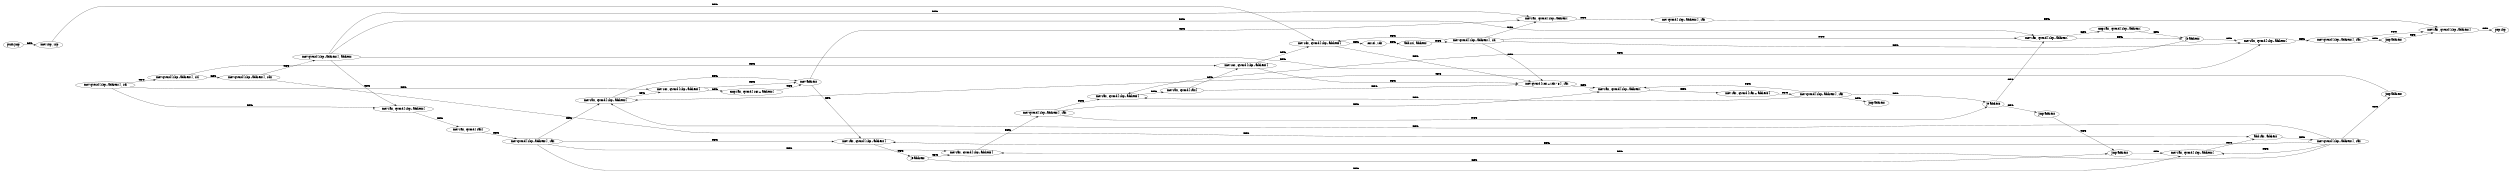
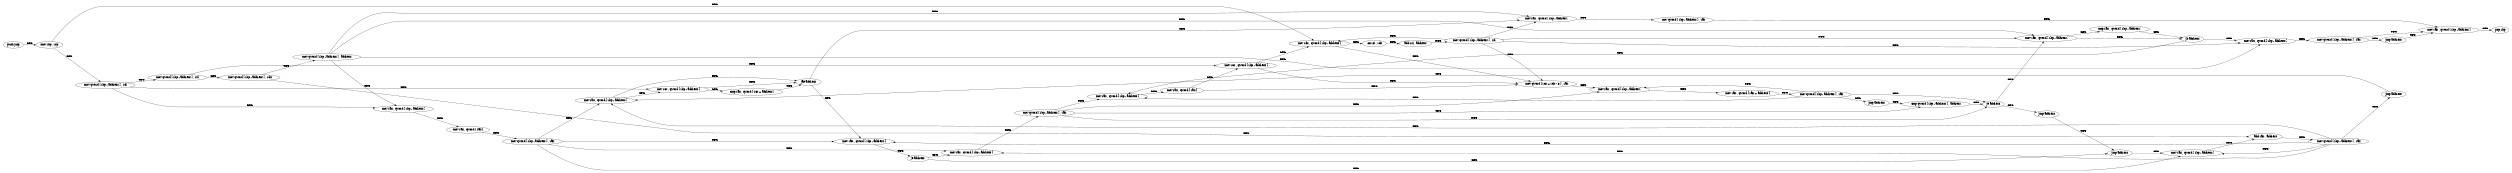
edge "mov rbp , rsp" -> "mov qword [ rbp - address ] , rdi": added, label "CFG"
node "mov address": label "mov address" -> "jae address"
node "cmp qword [ rbp - address ] , address": added
